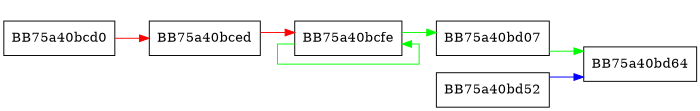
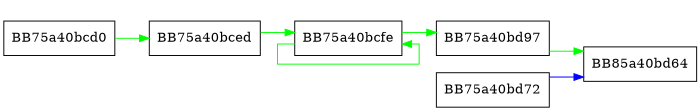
edge "BB75a40bced" -> "BB75a40bcfe": color red -> green
edge "BB75a40bcd0" -> "BB75a40bced": color red -> green
node "BB75a40bd07": label "BB75a40bd07" -> "BB75a40bd97"
node "BB75a40bd64": label "BB75a40bd64" -> "BB85a40bd64"
node "BB75a40bd52": label "BB75a40bd52" -> "BB75a40bd72"
